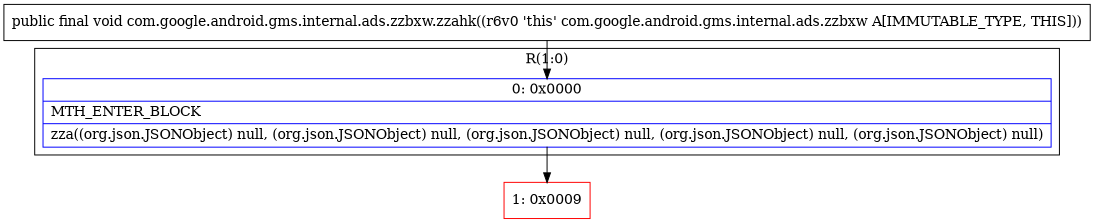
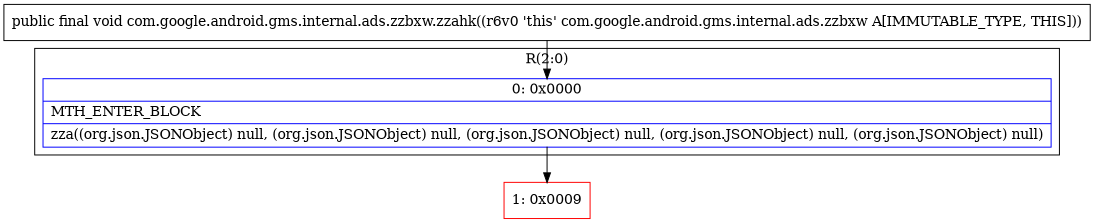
cluster "R(1:0)": label "R(1:0)" -> "R(2:0)"
